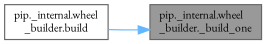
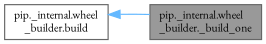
edge "pip._internal.wheel _builder.build" -> "pip._internal.wheel _builder._build_one": reversed
